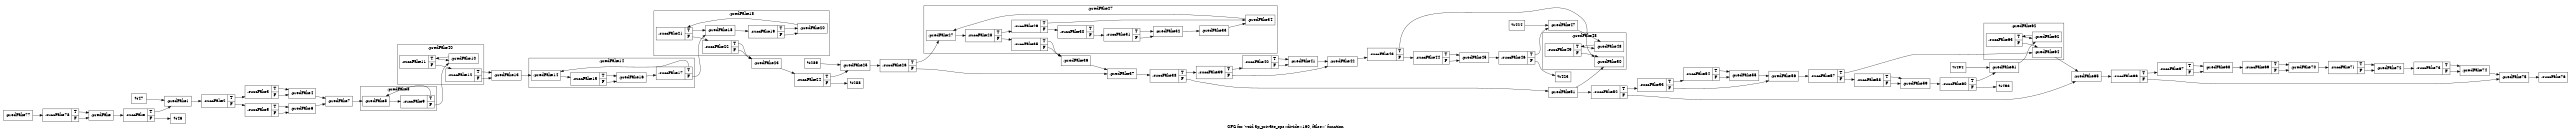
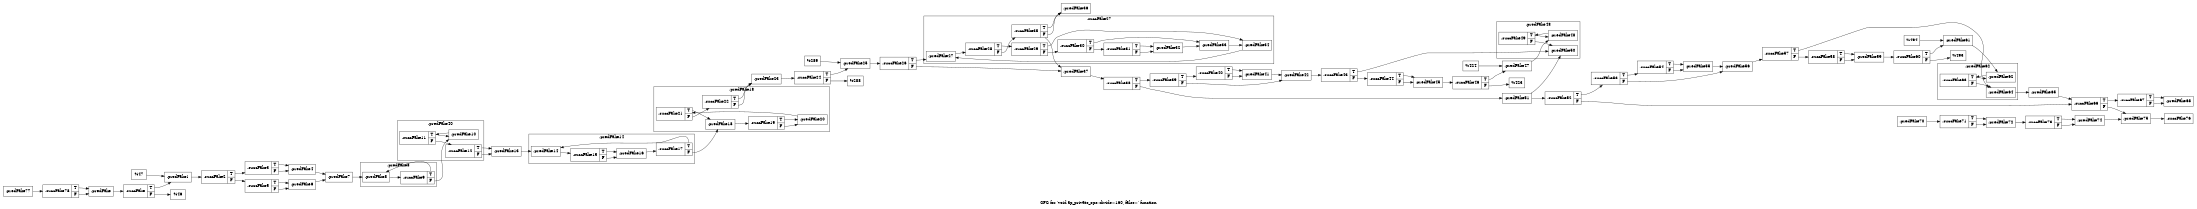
cluster ".predFake27": label ".predFake27" -> ".succFake27"
edge ".succFake30" -> ".predFake33": added
edge ".predFake36" -> ".predFake37": now ".succFake35" -> ".predFake37"
node ".succFake69": removed
edge ".succFake52" -> ".predFake65": now ".succFake52" -> ".succFake66"
